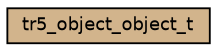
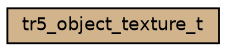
node "tr5_object_object_t": label "tr5_object_object_t" -> "tr5_object_texture_t"
